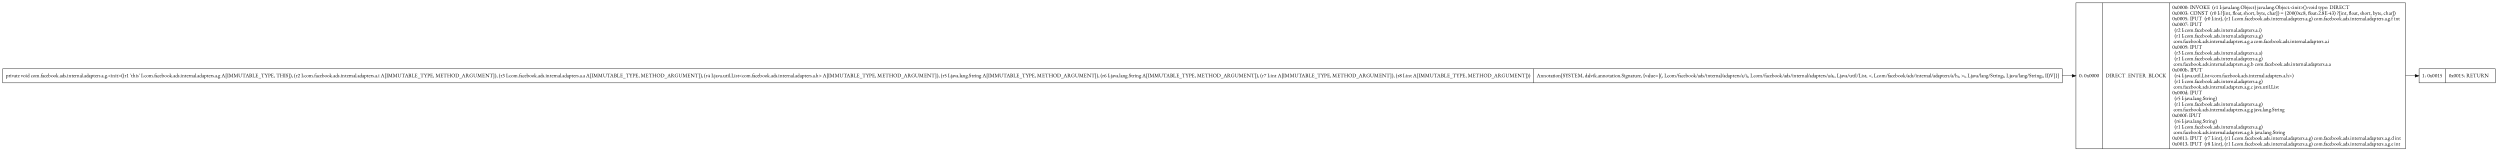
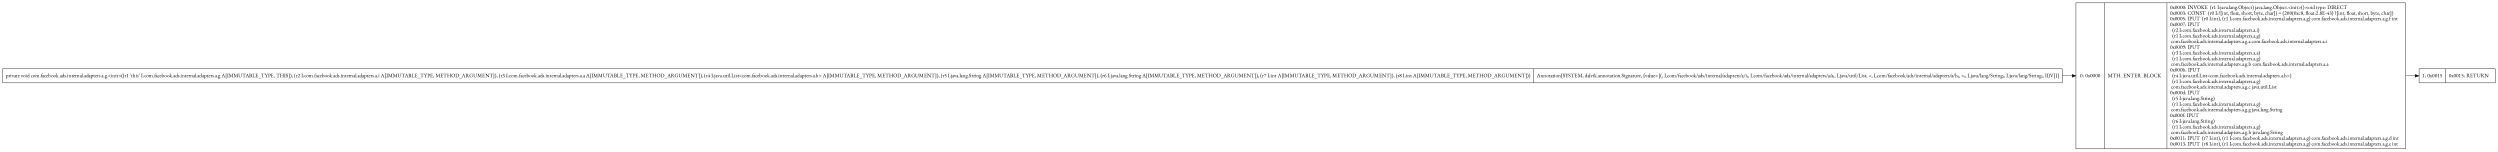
node "0: 0x0000": text "DIRECT_ENTER_BLOCK" -> "MTH_ENTER_BLOCK"
